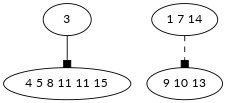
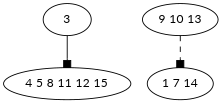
edge "1 7 14" -> "9 10 13": reversed
node "4 5 8 11 11 15": label "4 5 8 11 11 15" -> "4 5 8 11 12 15"
